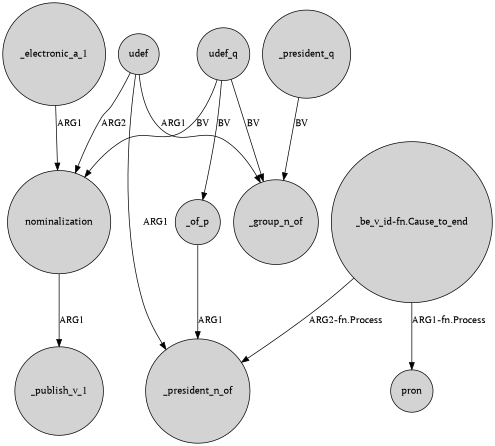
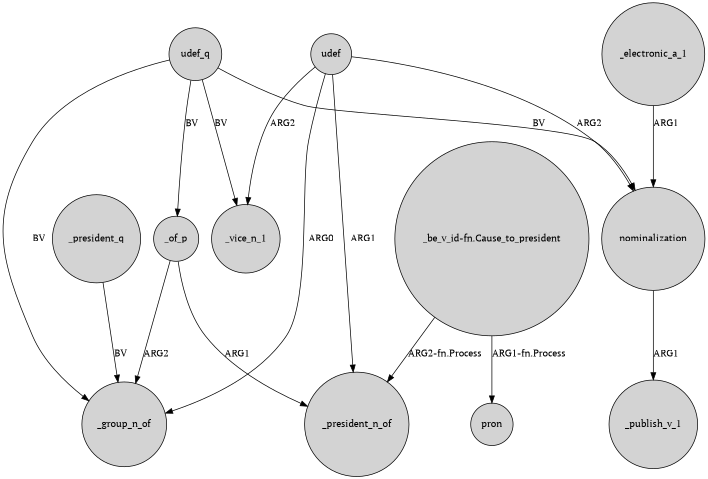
edge "udef" -> "_group_n_of": label "ARG1" -> "ARG0"
node "_be_v_id-fn.Cause_to_end": label "_be_v_id-fn.Cause_to_end" -> "_be_v_id-fn.Cause_to_president"
node "_vice_n_1": added
edge "_of_p" -> "_group_n_of": added, label "ARG2"
